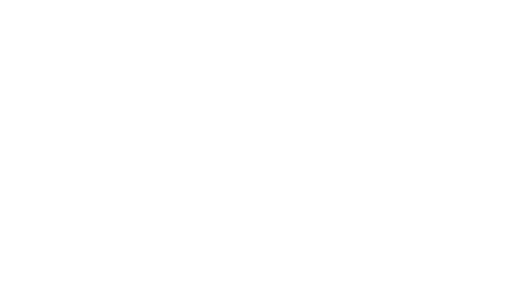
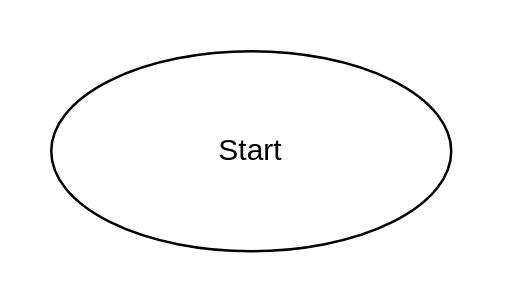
node "Start": added
